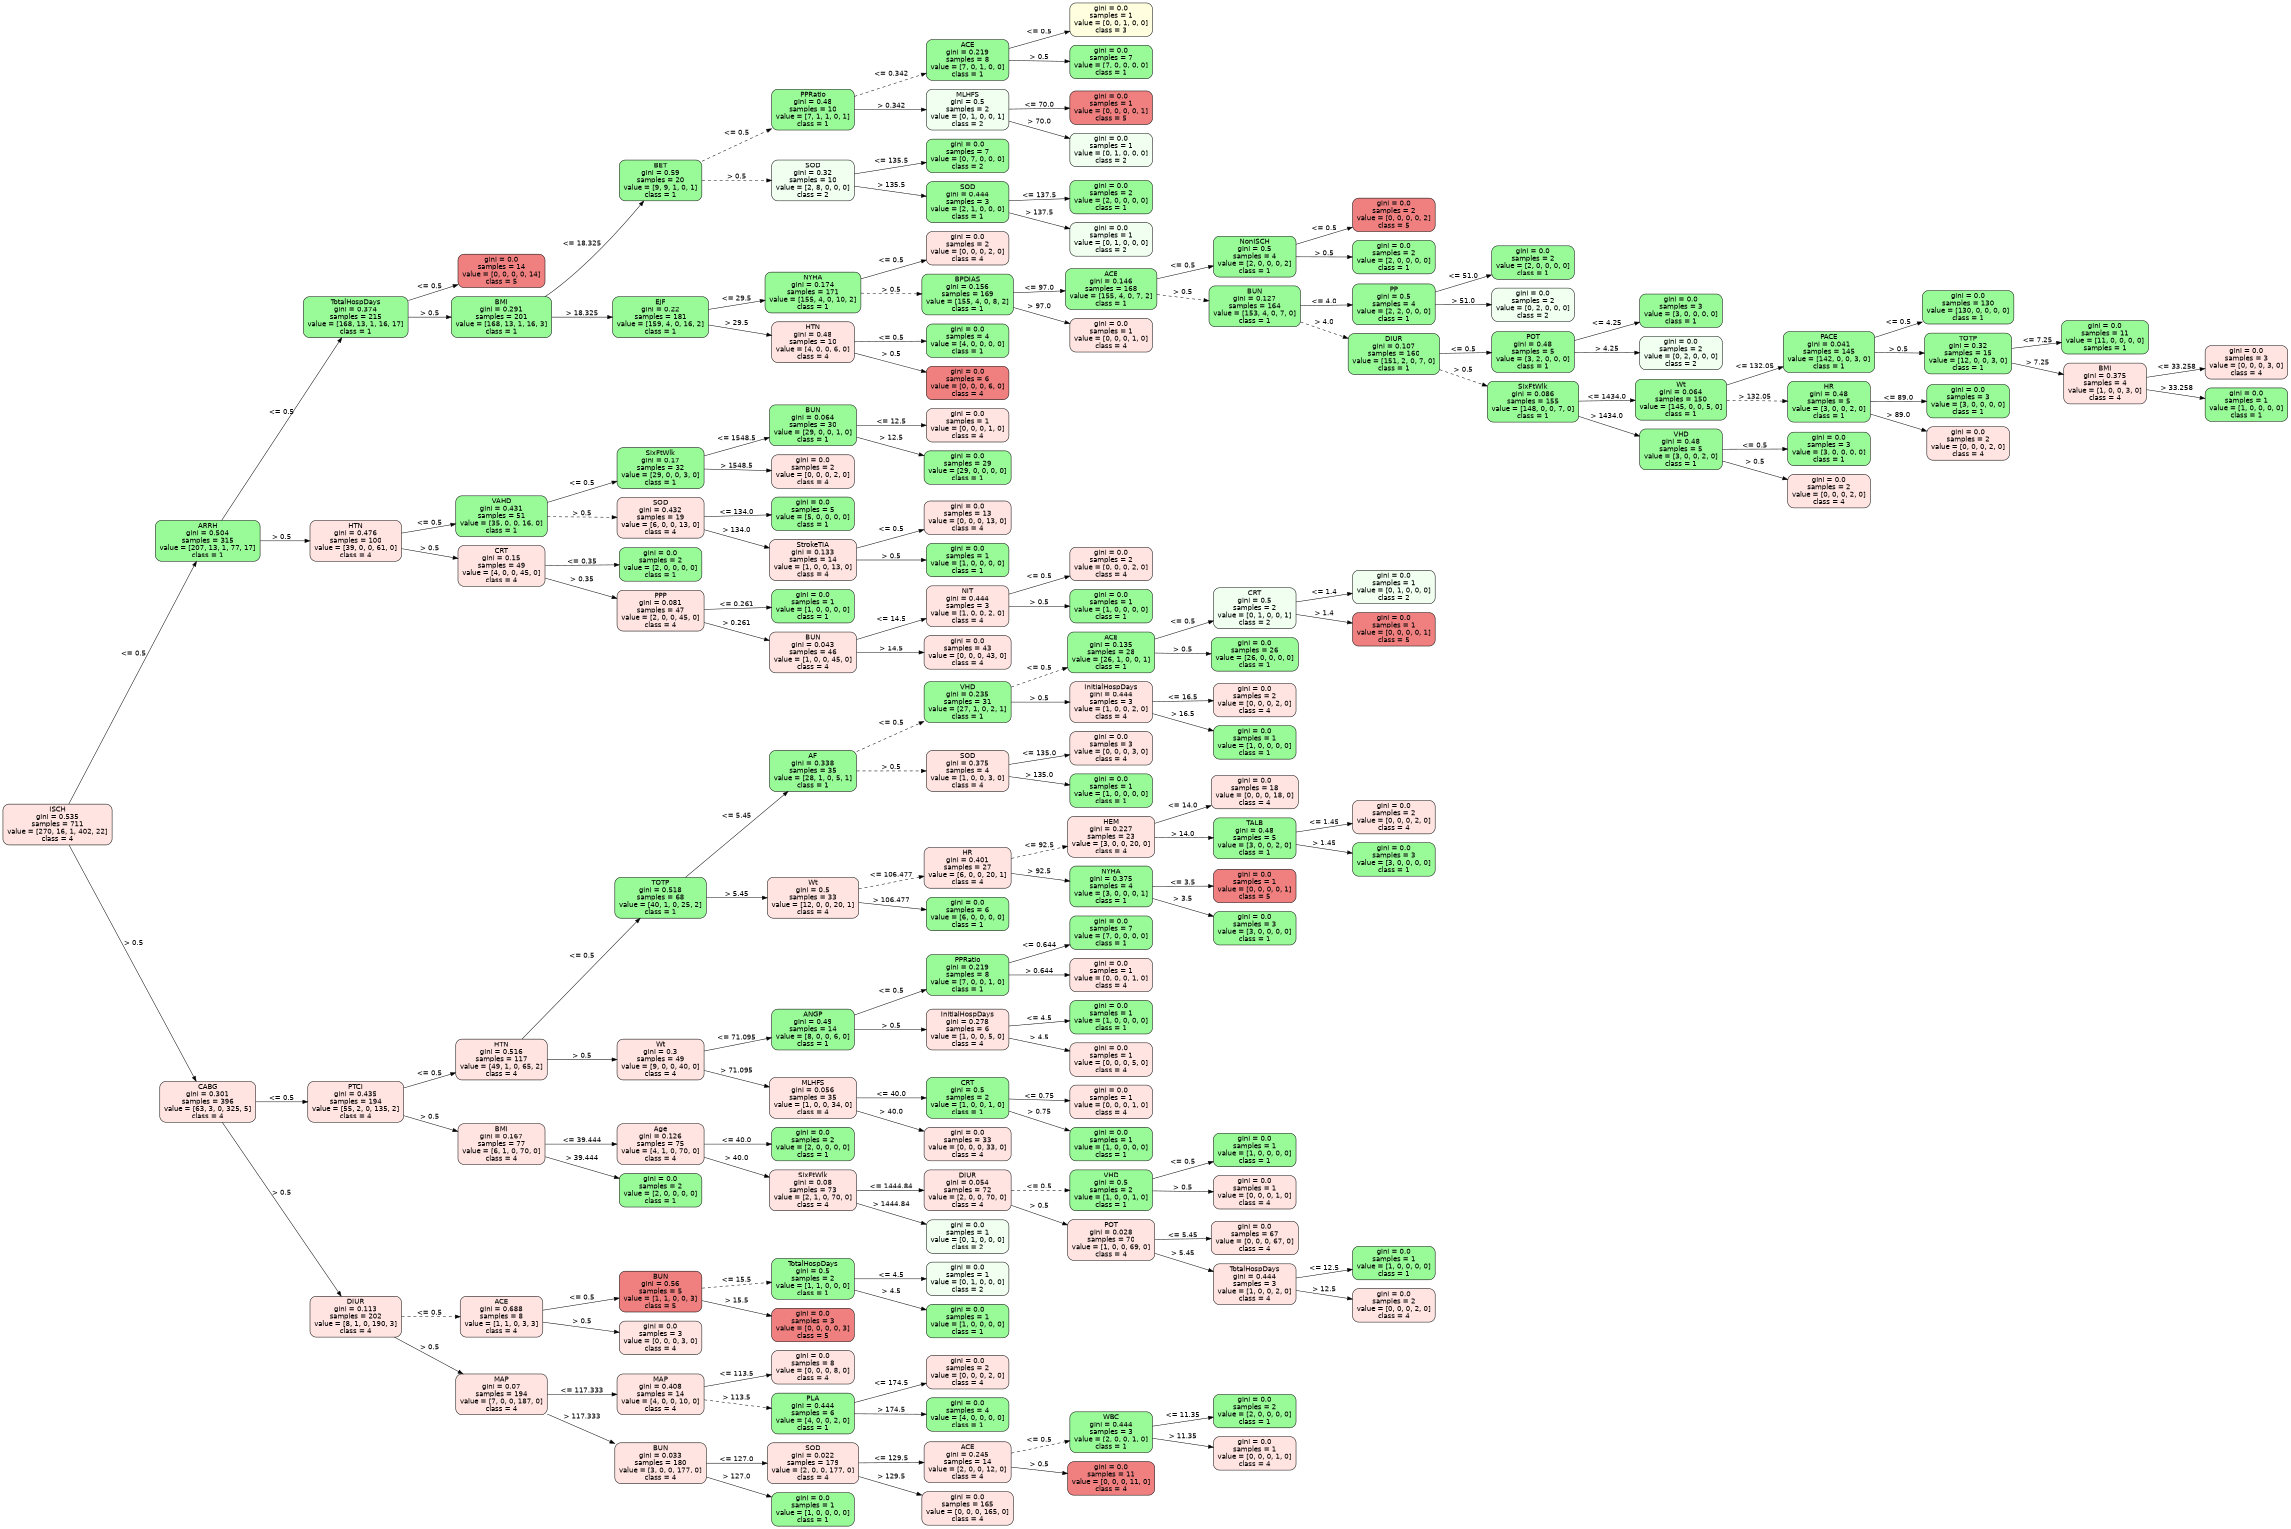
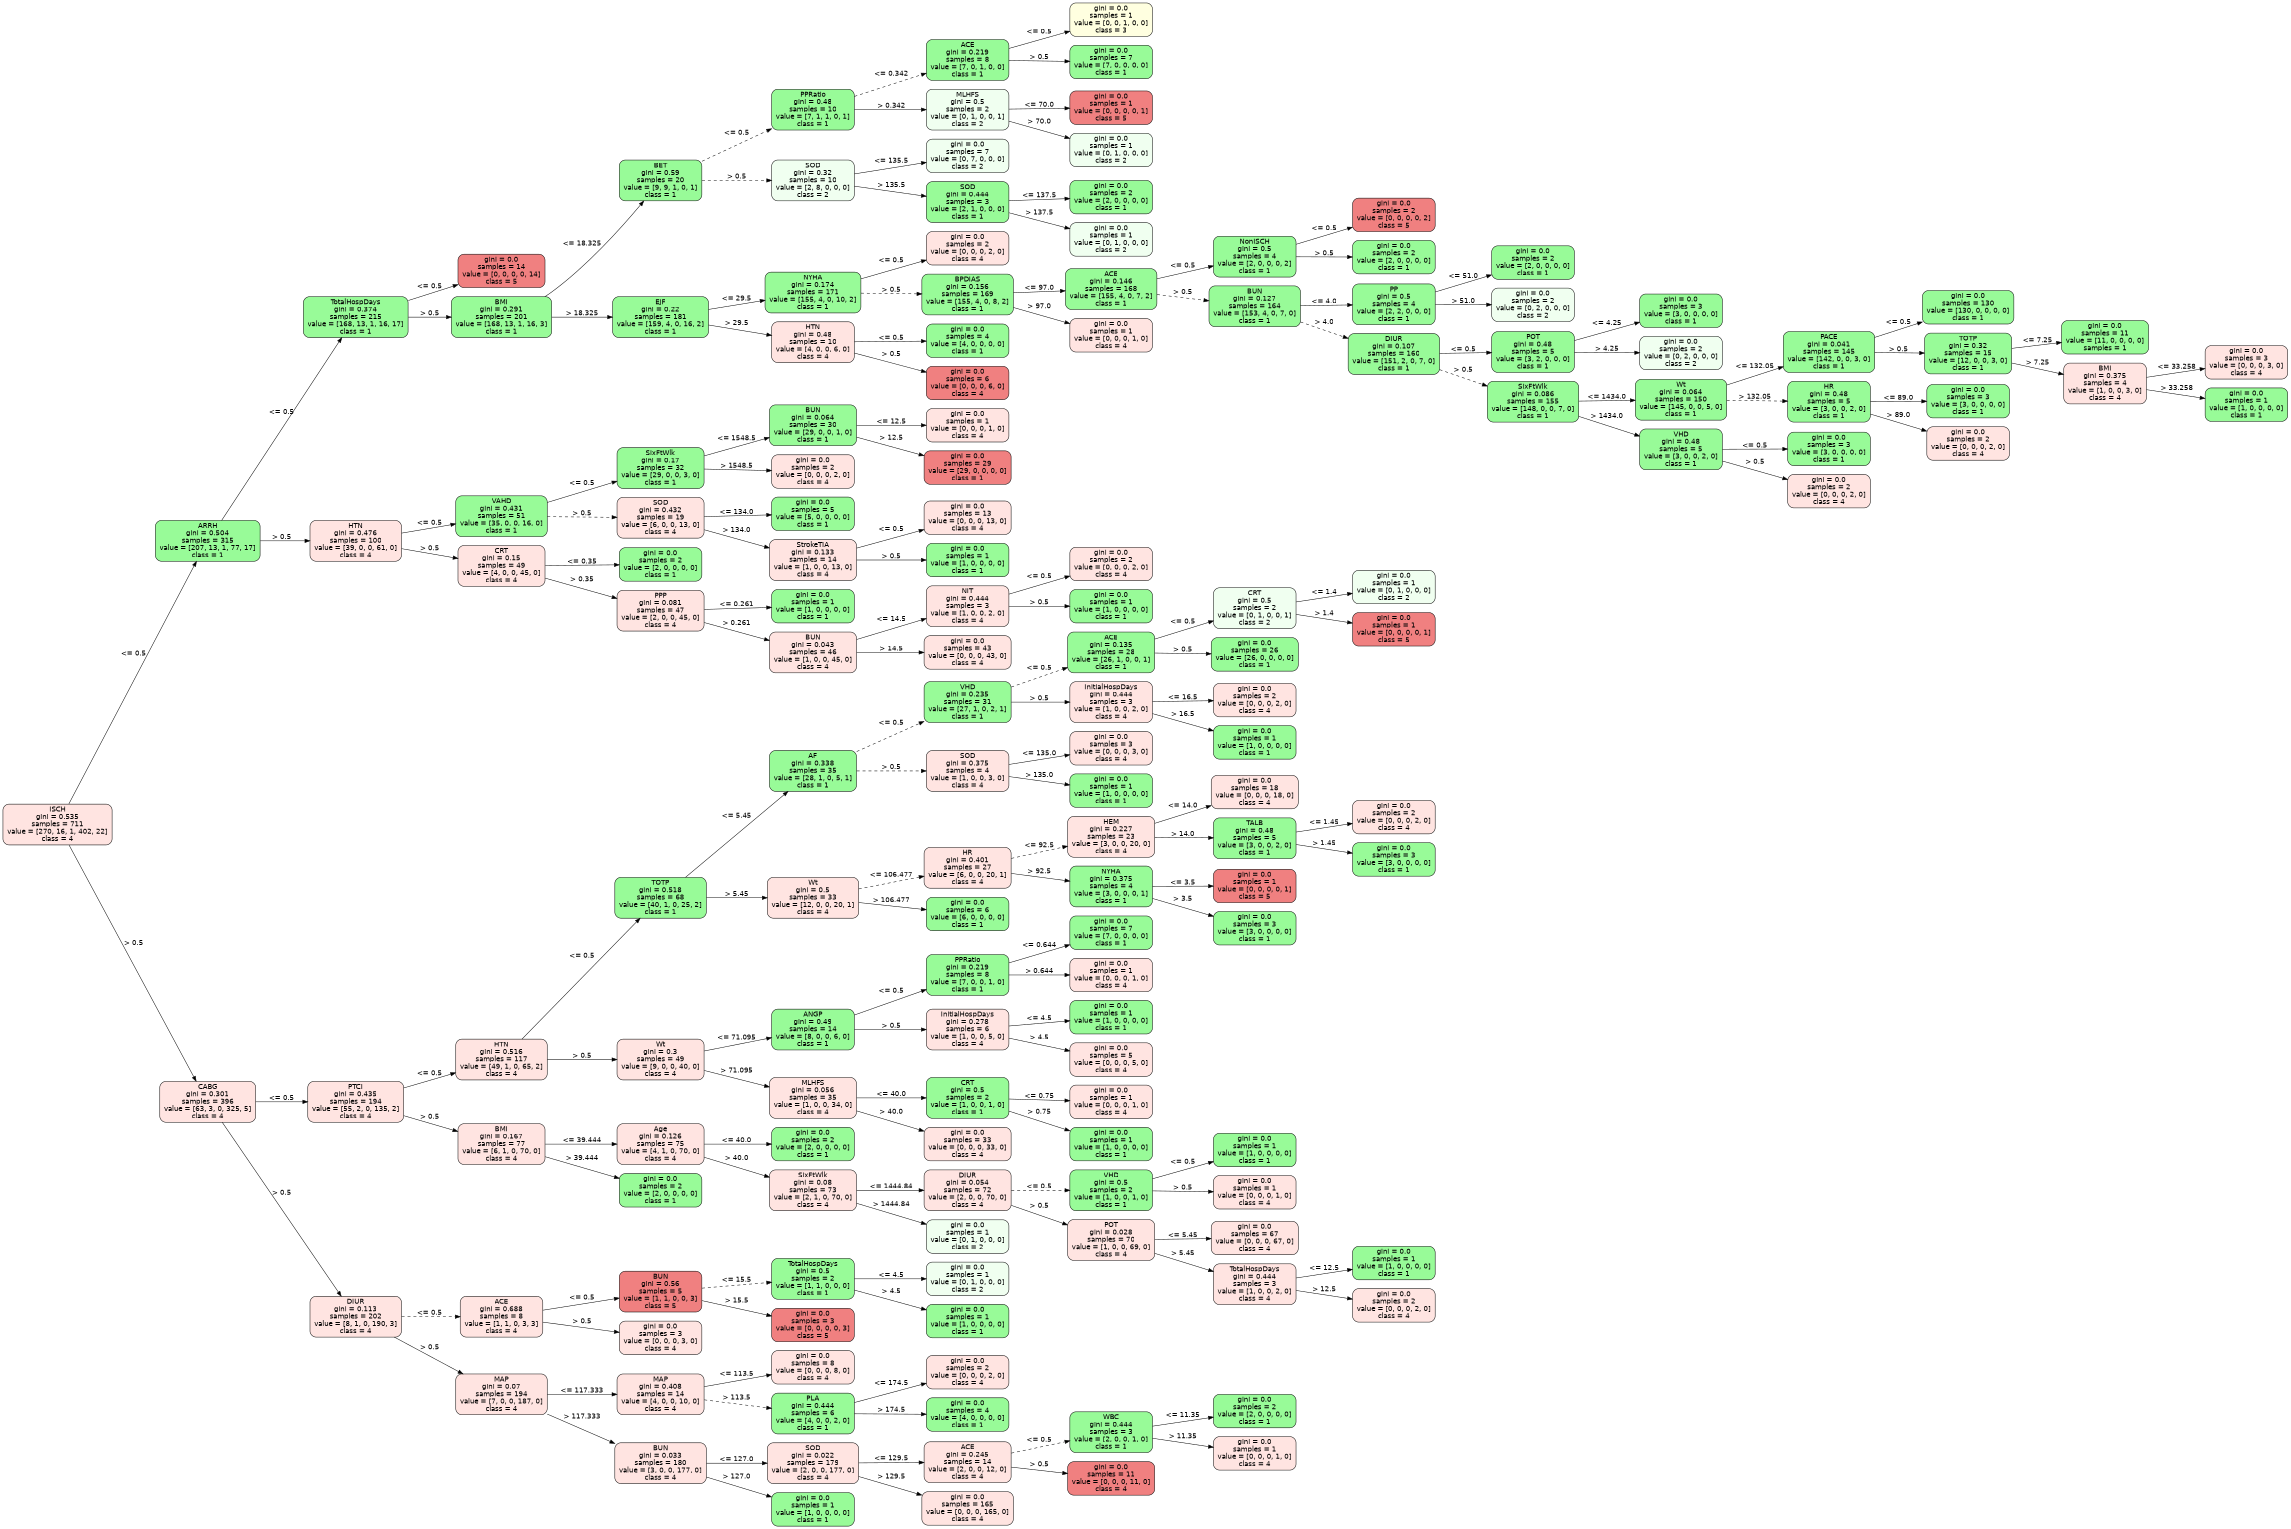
node "gini = 0.0 samples = 7 value = [0, 7, 0, 0, 0] class = 2": fillcolor palegreen -> honeydew
node "gini = 0.0 samples = 29 value = [29, 0, 0, 0, 0] class = 1": fillcolor palegreen -> lightcoral
node "gini = 0.0 samples = 1 value = [0, 0, 0, 5, 0] class = 4": label "gini = 0.0 samples = 1 value = [0, 0, 0, 5, 0] class = 4" -> "gini = 0.0 samples = 5 value = [0, 0, 0, 5, 0] class = 4"
